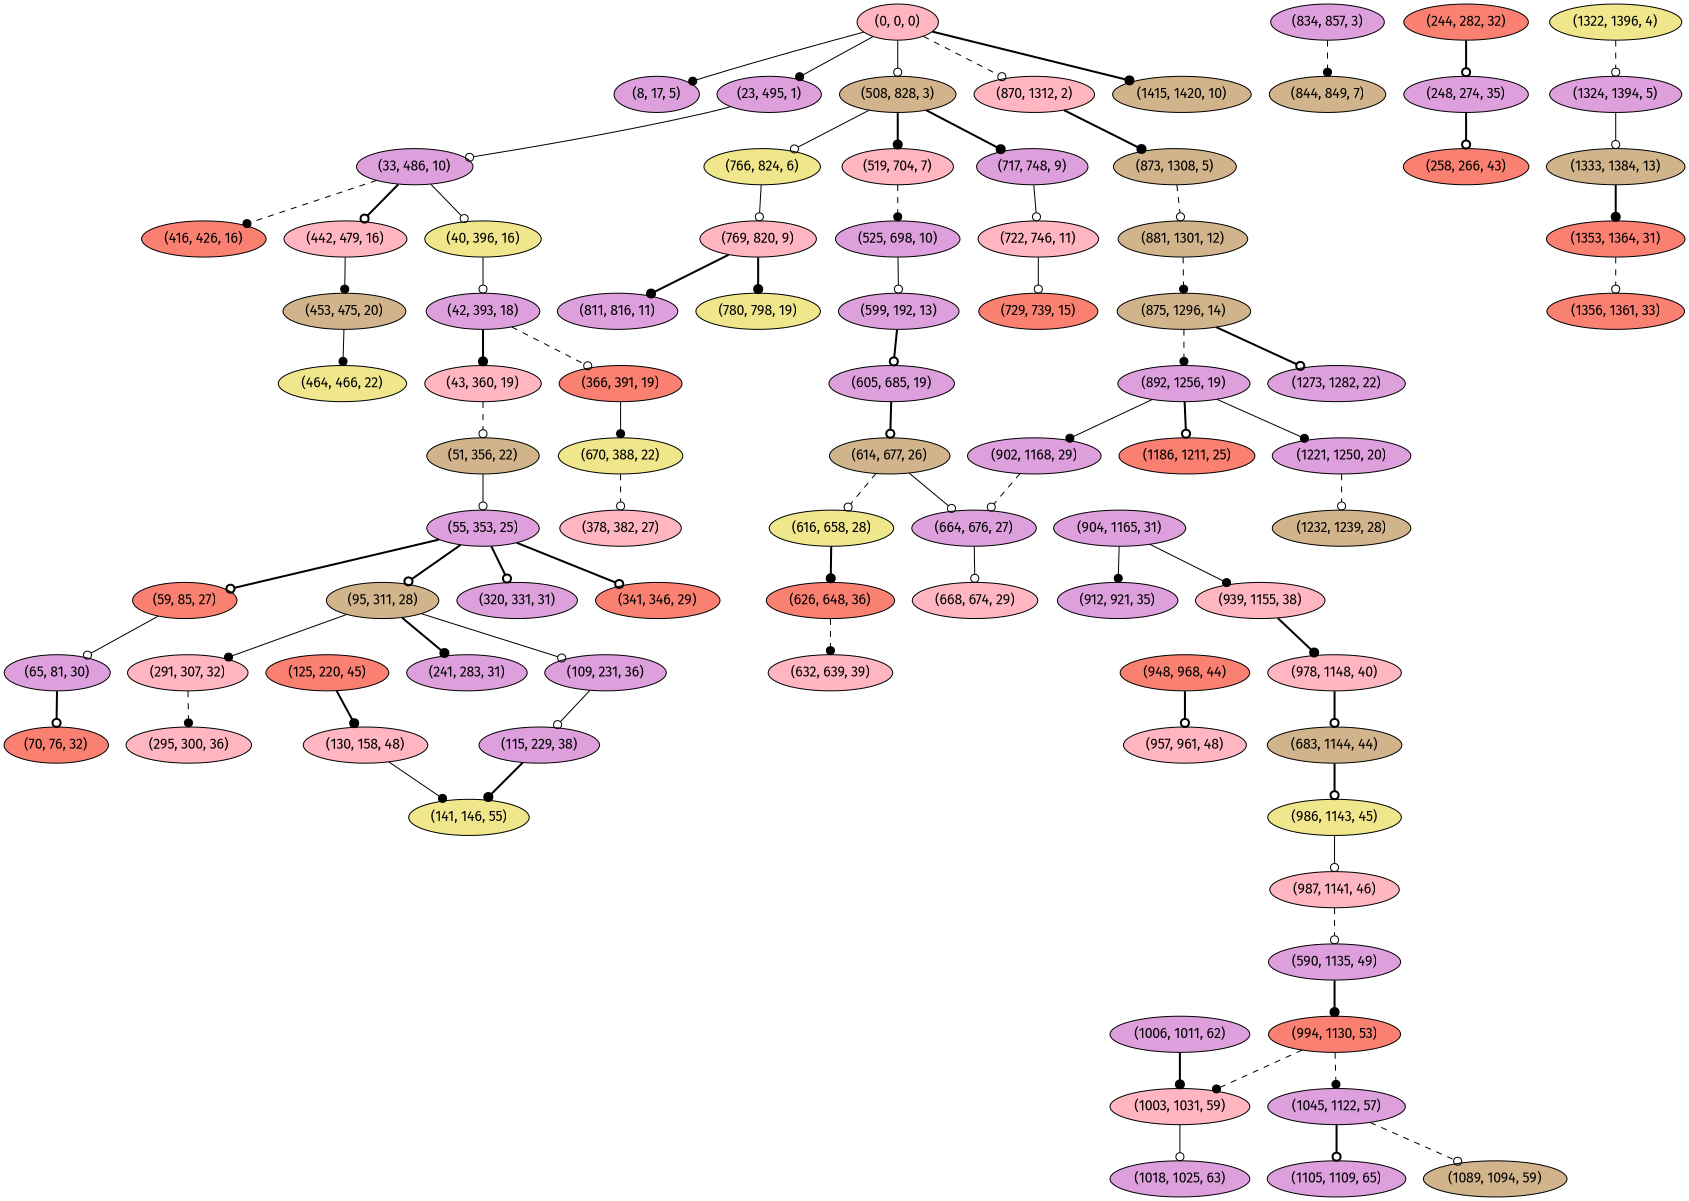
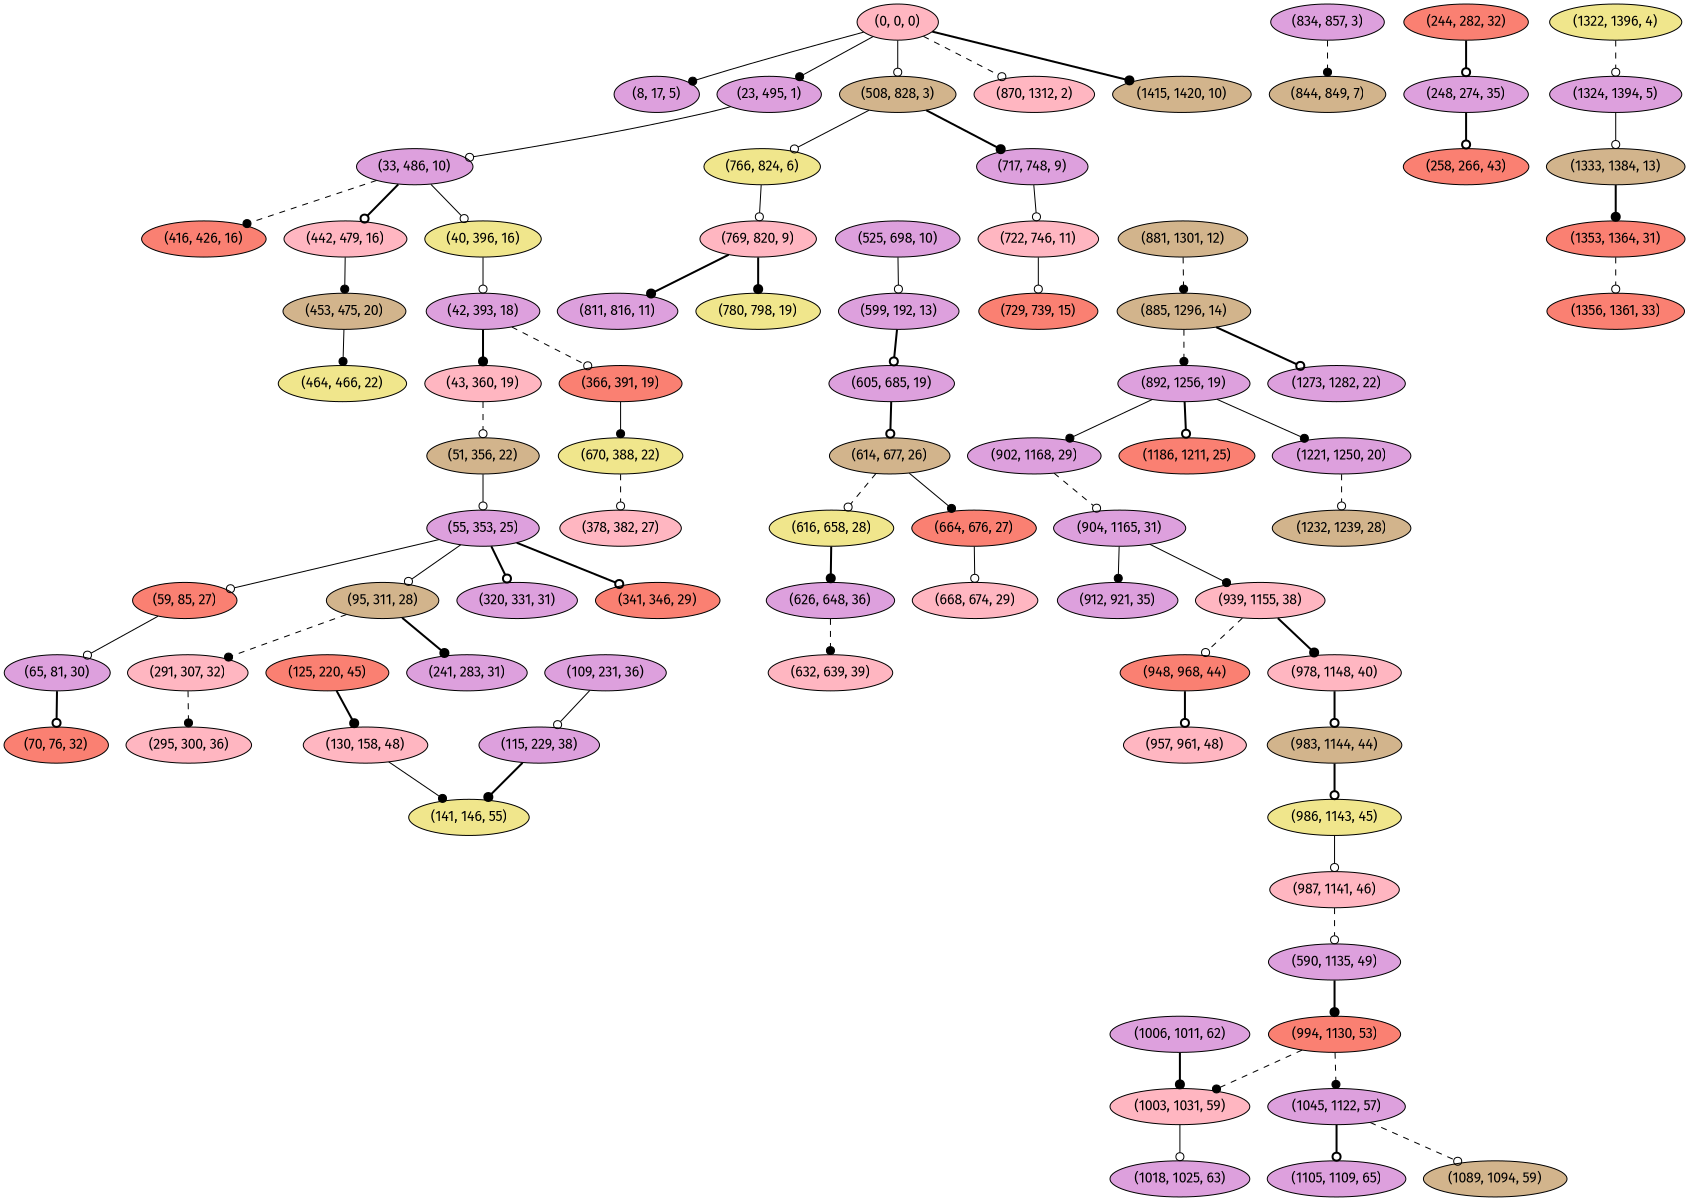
node "(519, 704, 7)": removed
node "(873, 1308, 5)": removed
node "(875, 1296, 14)": label "(875, 1296, 14)" -> "(885, 1296, 14)"
edge "(614, 677, 26)" -> "(664, 676, 27)": arrowhead odot -> dot
edge "(902, 1168, 29)" -> "(664, 676, 27)": now "(902, 1168, 29)" -> "(904, 1165, 31)"
node "(664, 676, 27)": fillcolor plum -> salmon
edge "(55, 353, 25)" -> "(95, 311, 28)": style bold -> solid
edge "(55, 353, 25)" -> "(59, 85, 27)": style bold -> solid
node "(626, 648, 36)": fillcolor salmon -> plum
edge "(939, 1155, 38)" -> "(948, 968, 44)": added
edge "(95, 311, 28)" -> "(291, 307, 32)": style solid -> dashed
edge "(95, 311, 28)" -> "(109, 231, 36)": removed
node "(683, 1144, 44)": label "(683, 1144, 44)" -> "(983, 1144, 44)"
